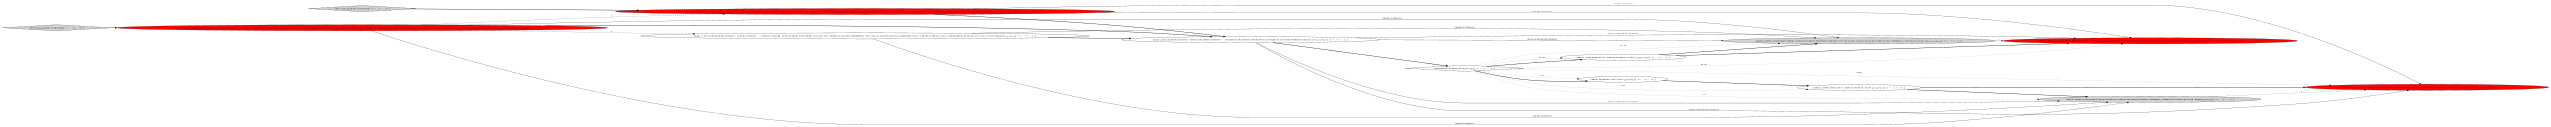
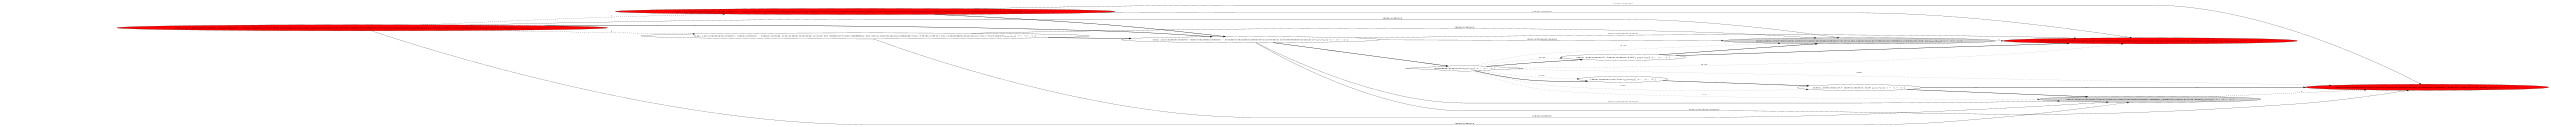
node "testCreateIngestionSchema['0', '1', '0']": removed
node "testCreateIngestionSchema['1', '0', '0']": removed
